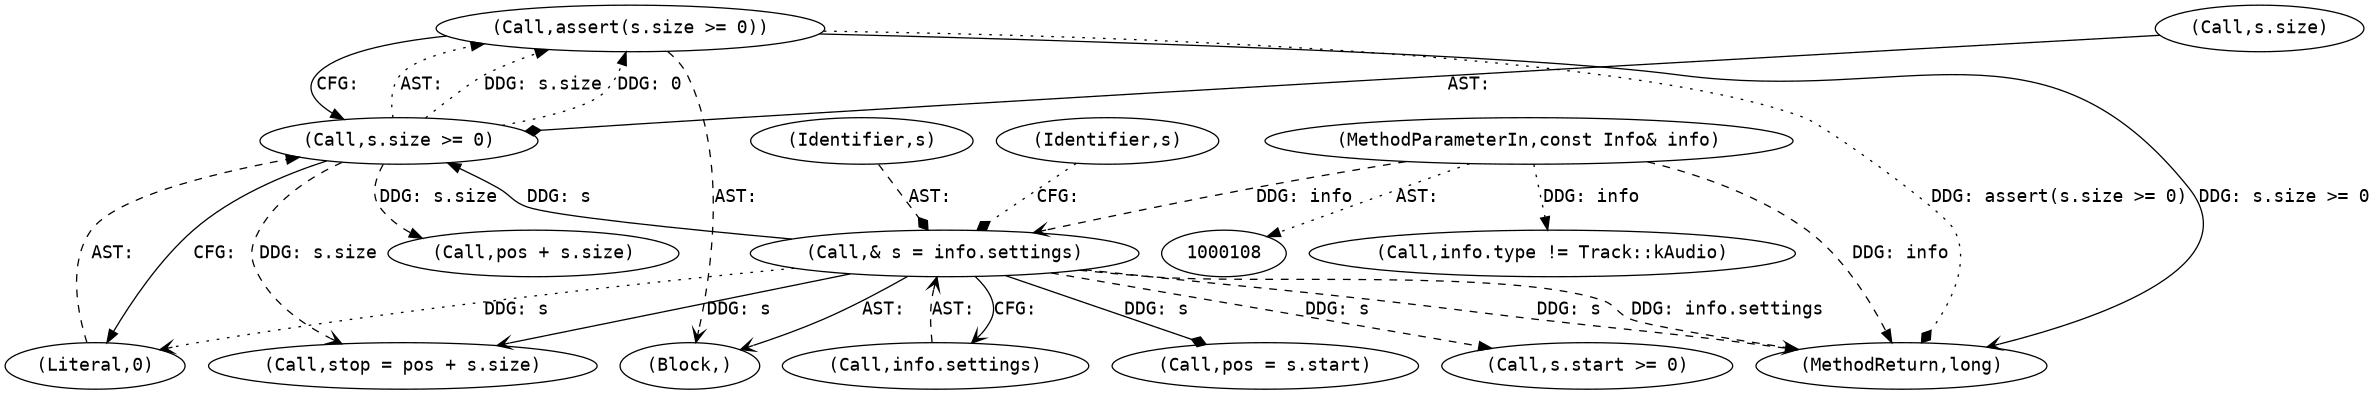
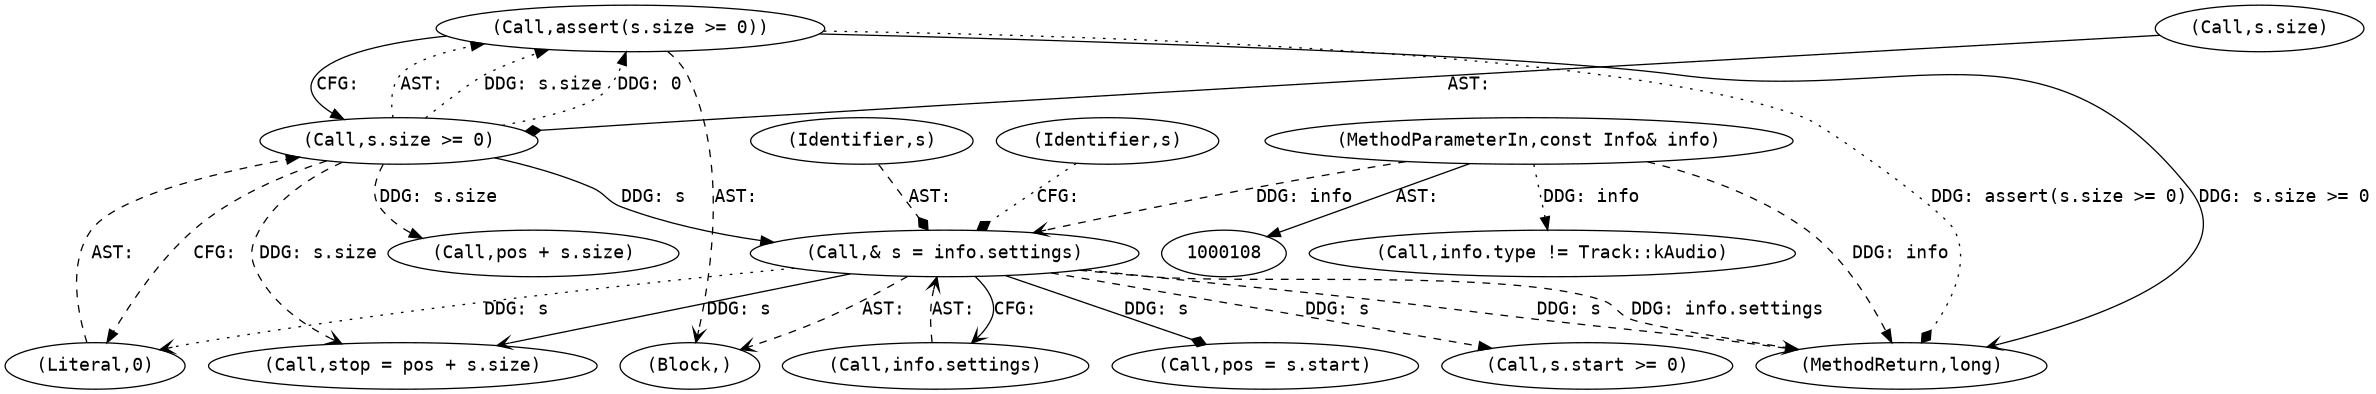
edge "(MethodParameterIn,const Info& info)" -> "1000108": style dotted -> solid
edge "(Call,& s = info.settings)" -> "(Call,s.size >= 0)": reversed
edge "(Call,s.size >= 0)" -> "(Literal,0)": style solid -> dashed
edge "(Call,& s = info.settings)" -> "(Block,)": style solid -> dashed
